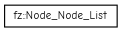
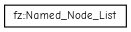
node "fz::Node_Node_List": label "fz::Node_Node_List" -> "fz::Named_Node_List"
